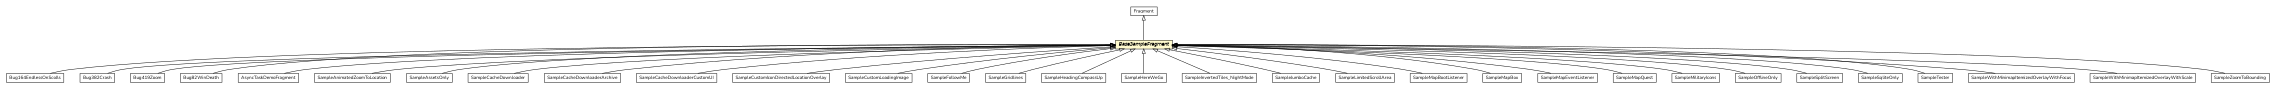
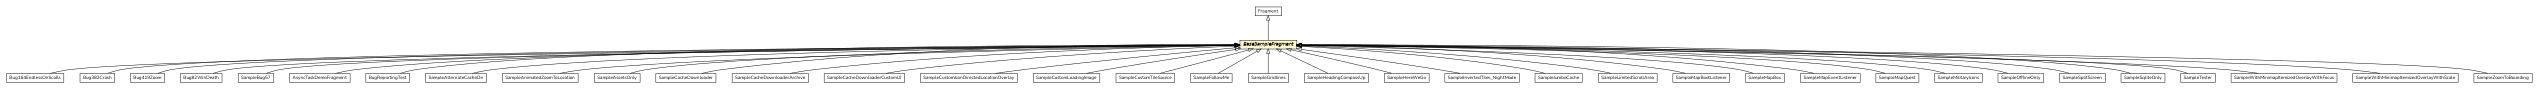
node "SampleBug57": added
node "BugReportingTest": added
node "SampleAlternateCacheDir": added
node "SampleCustomTileSource": added
